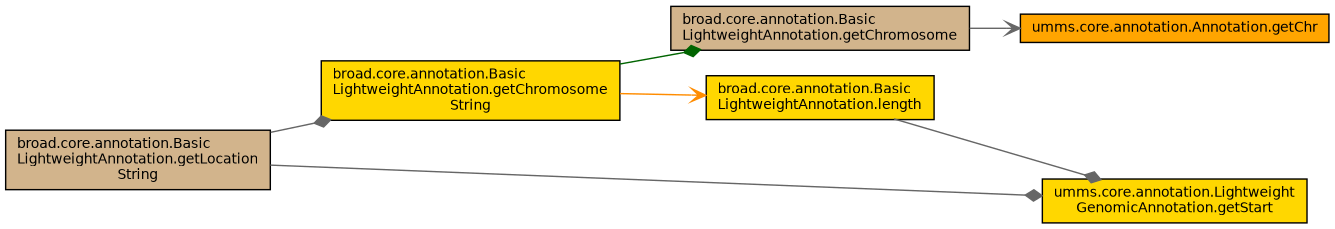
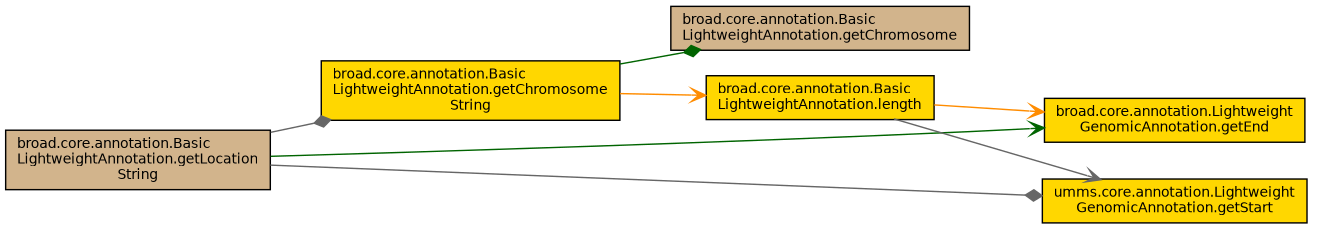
node "umms.core.annotation.Annotation.getChr": removed
node "broad.core.annotation.Lightweight GenomicAnnotation.getEnd": added
edge "broad.core.annotation.Basic LightweightAnnotation.length" -> "umms.core.annotation.Lightweight GenomicAnnotation.getStart": arrowhead diamond -> vee
